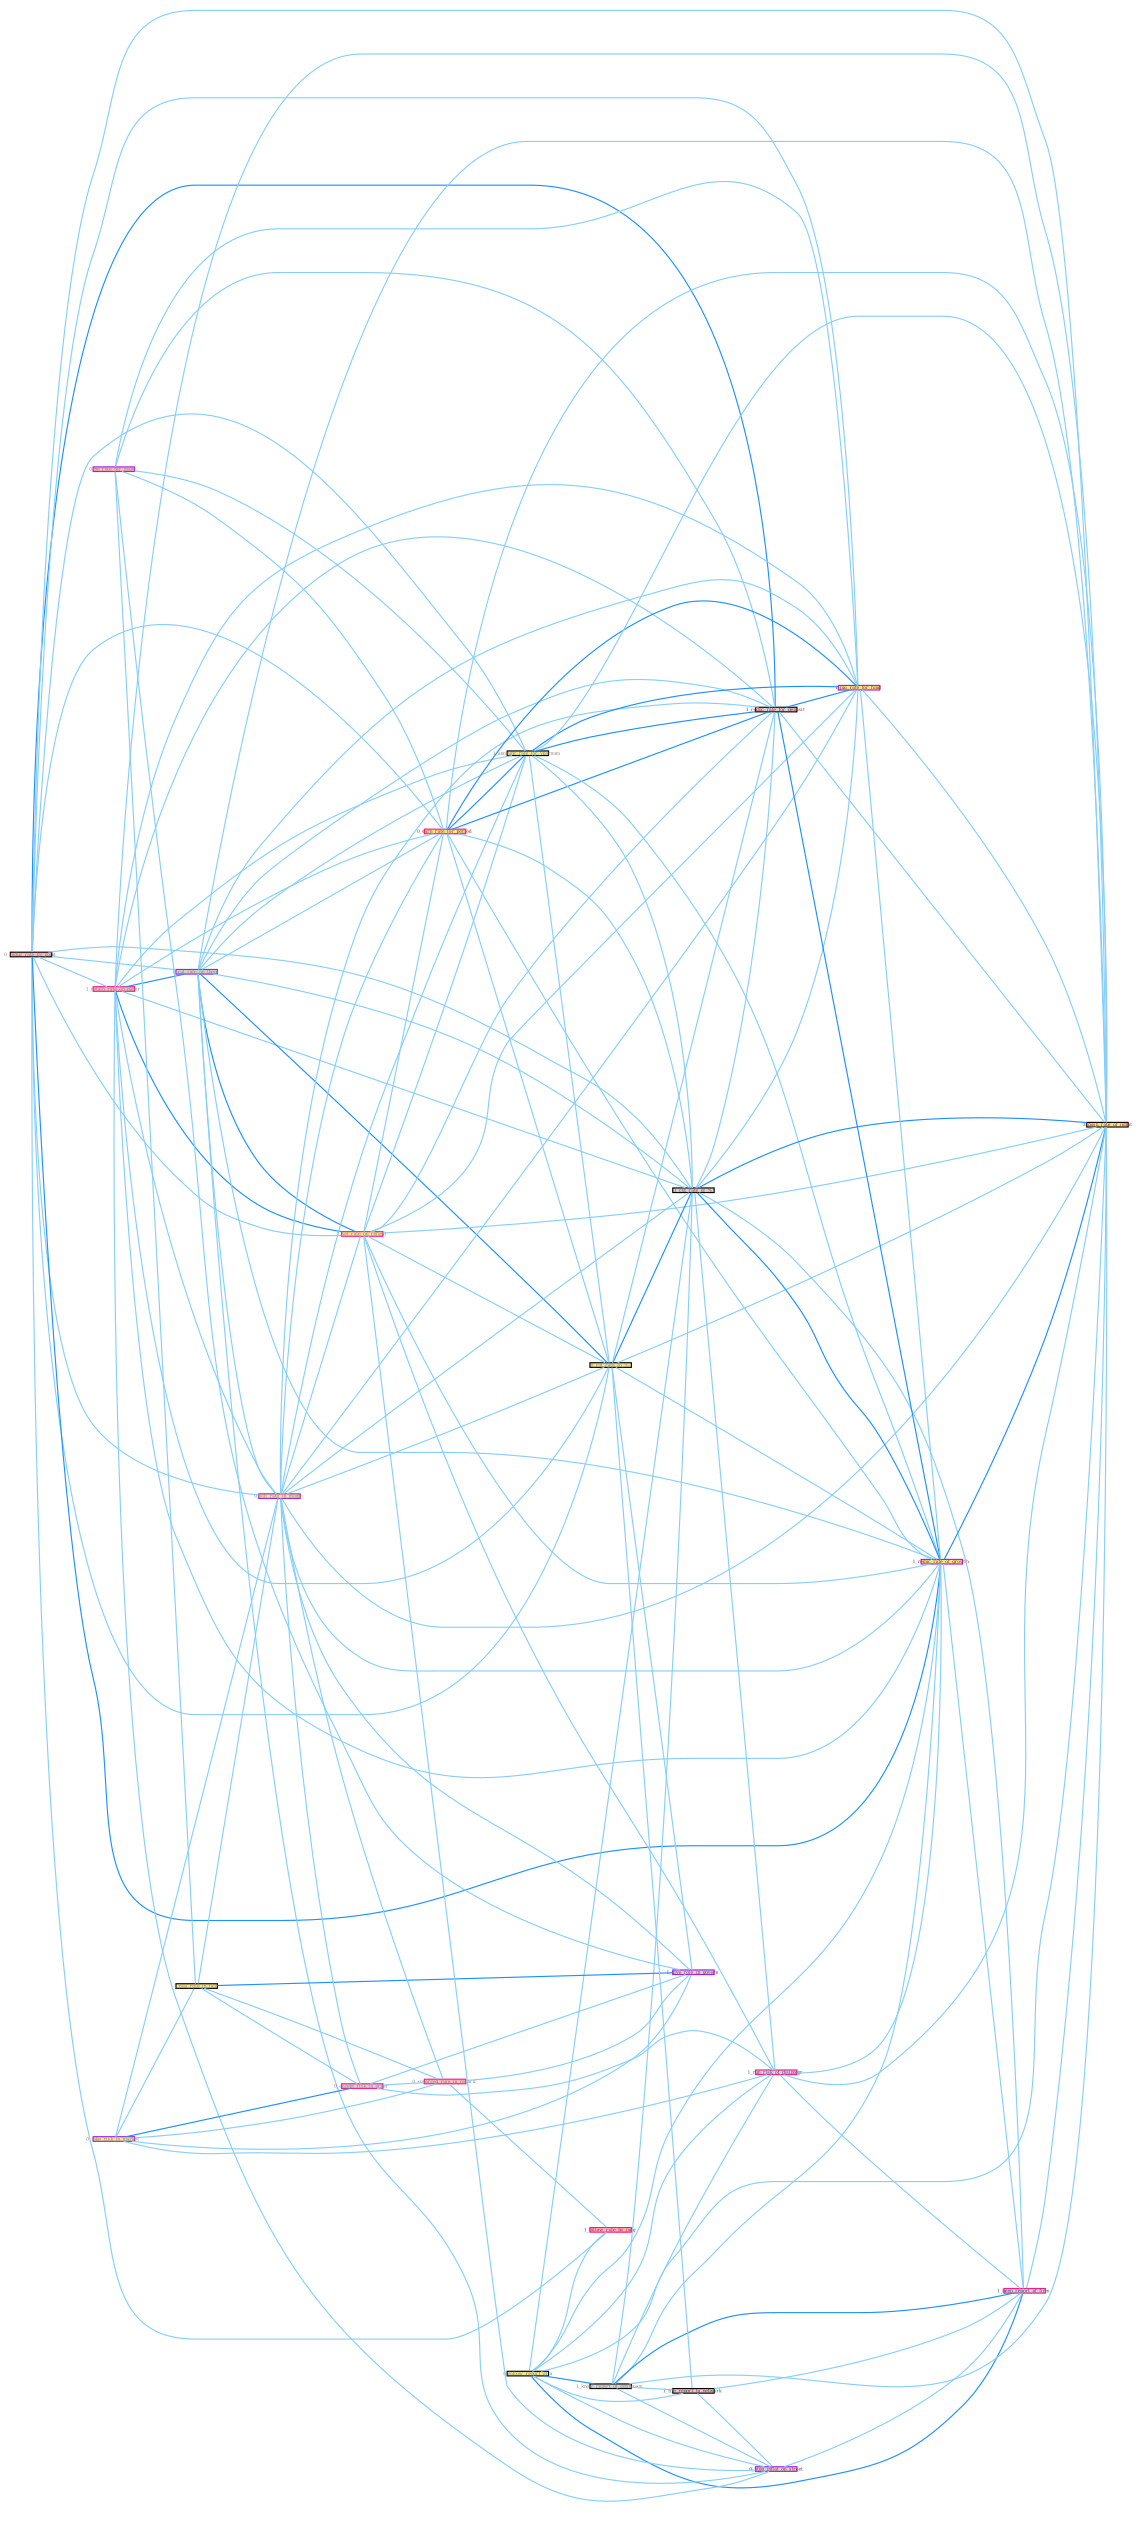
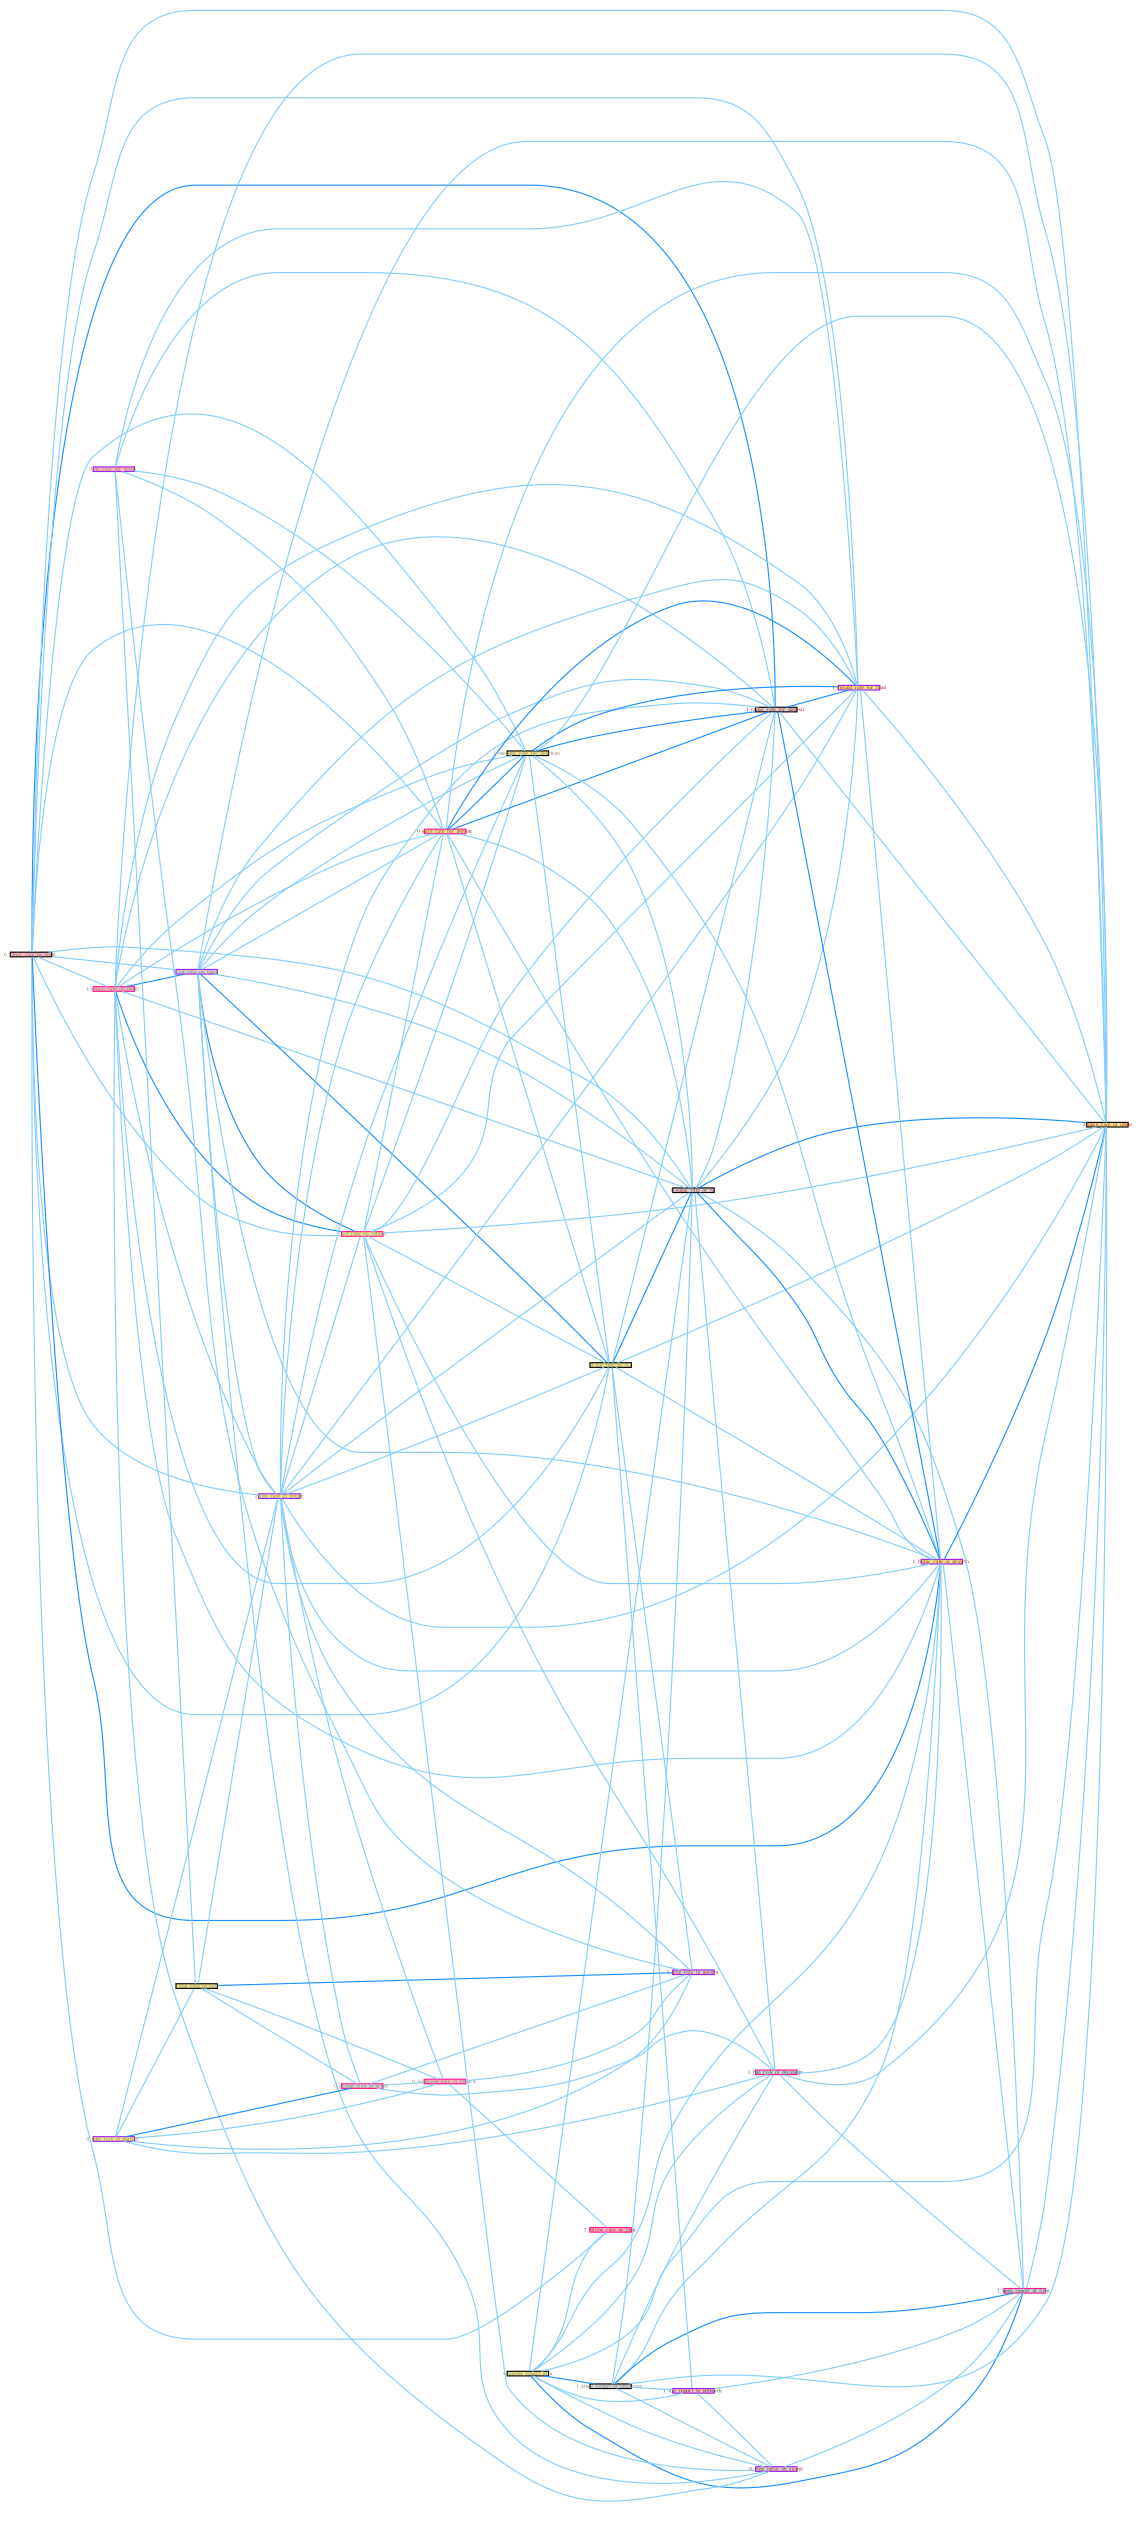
node "1_pai_rate_for_fund": label "1_pai_rate_for_fund" -> "1_refund_rate_for_fund"
node "1_cut_rate_of_%": label "1_cut_rate_of_%" -> "1_equal_rate_of_%"
node "0_jolt_rate_in_month": label "0_jolt_rate_in_month" -> "2_jolt_rate_in_month"
node "1_file_report_to_network": color black -> purple
